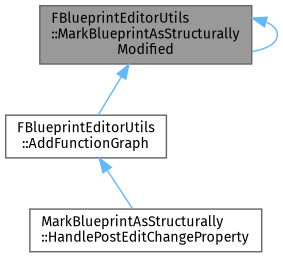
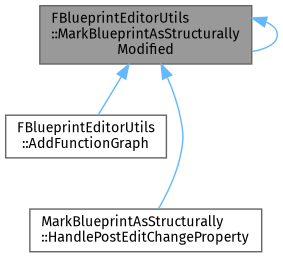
edge "MarkBlueprintAsStructurally ::HandlePostEditChangeProperty" -> "FBlueprintEditorUtils ::AddFunctionGraph": now "MarkBlueprintAsStructurally ::HandlePostEditChangeProperty" -> "FBlueprintEditorUtils ::MarkBlueprintAsStructurally Modified"
